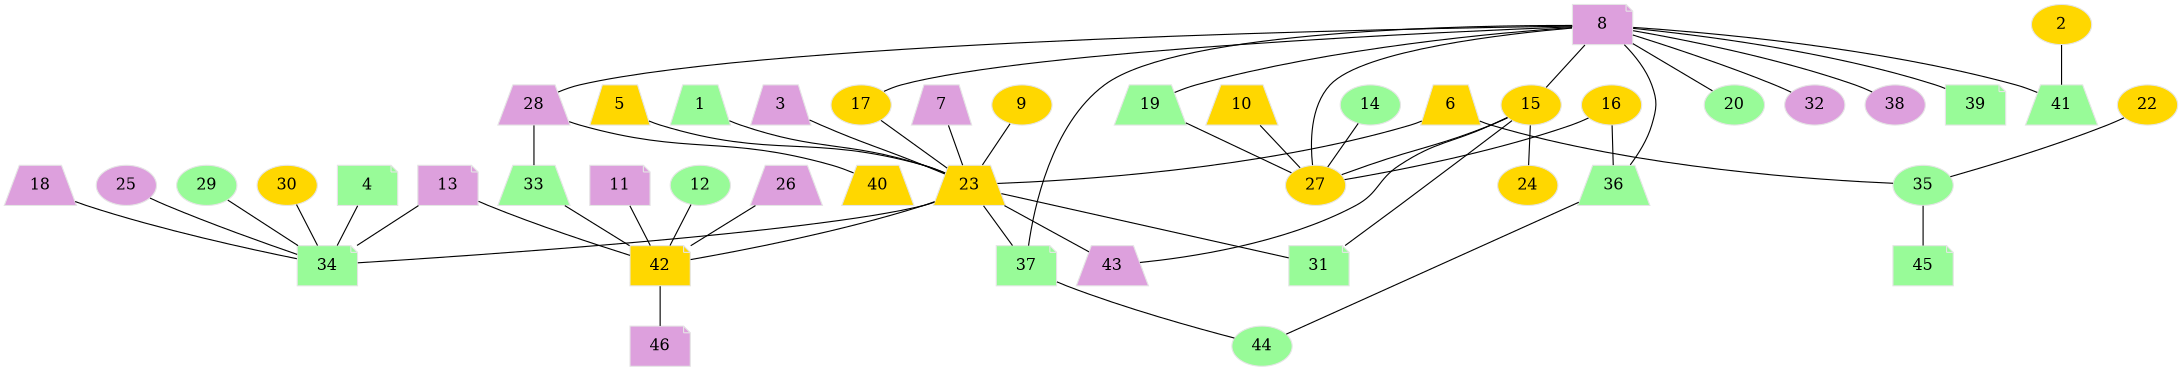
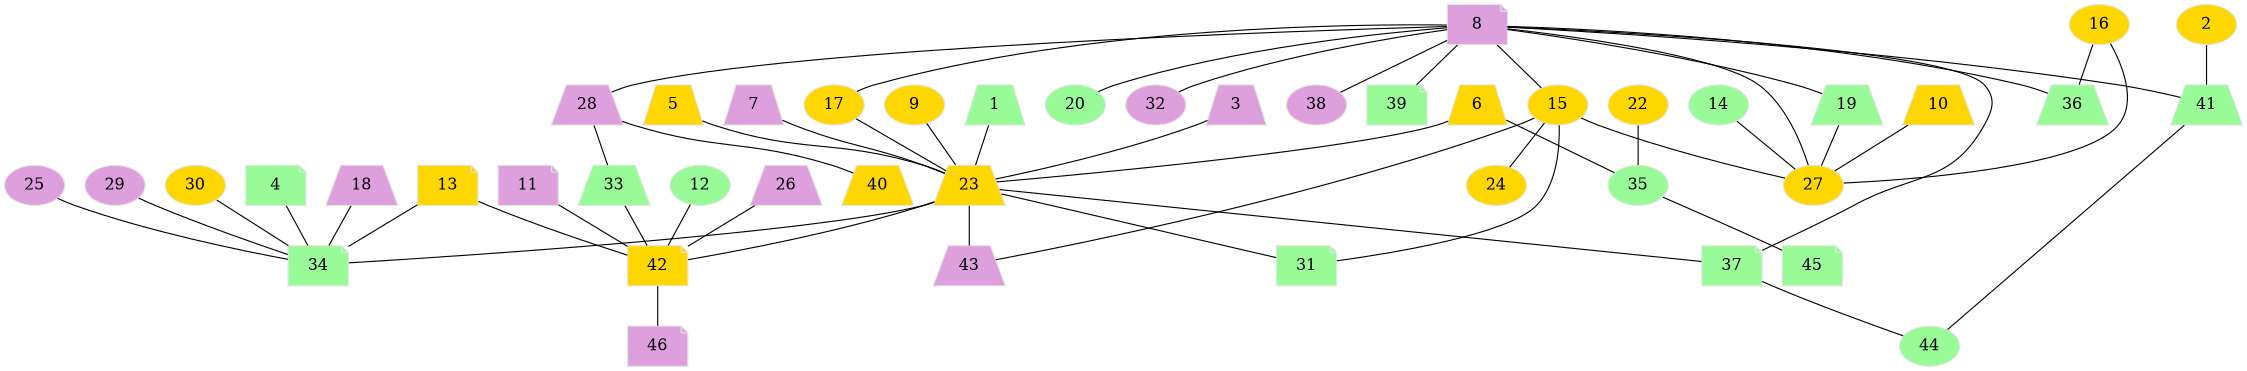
node "29": fillcolor palegreen -> plum
node "13": fillcolor plum -> gold
edge "36" -- "44": now "41" -- "44"
